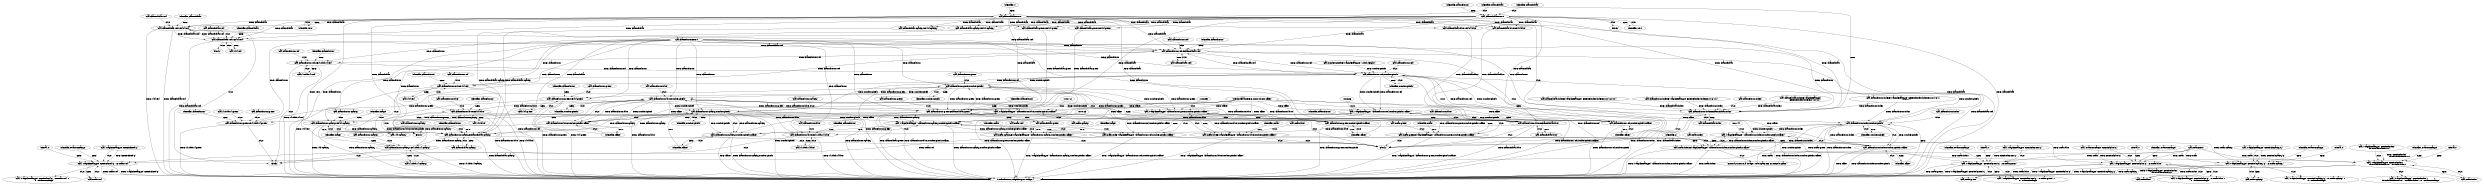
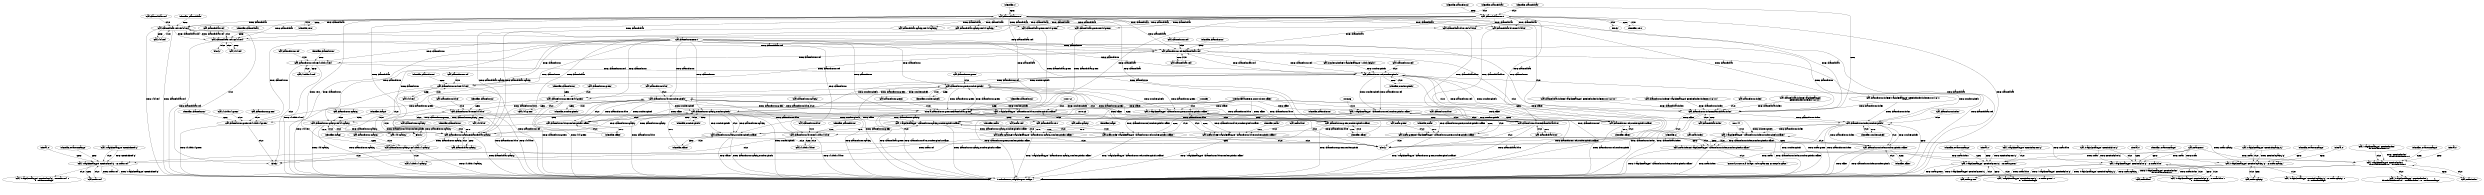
node "(Call,r[0].red)": added
edge "(MethodParameterIn,const ssize_t offset)" -> "(Call,channel_sum.index/number_pixels+offset)": now "(MethodParameterIn,const ssize_t offset)" -> "(Call,channel_sum.index-=channel_bias.index)"
node "(Call,channel_sum.green-=channel_bias.green)": label "(Call,channel_sum.green-=channel_bias.green)" -> "(Literal,channel_sum.green-=channel_bias.green)"
node "(Call,channel_bias.green)": label "(Call,channel_bias.green)" -> "(Call,channel_bias.zero)"
edge "(ControlStructure,if (image->colorspace == CMYKColorspace))" -> "(Call,channel_sum.index/number_pixels)": now "(Call,channel_sum.index-=channel_bias.index)" -> "(Call,channel_sum.index/number_pixels)"
node "(Call,(QuantumRange) GetPixelBlue(q))": label "(Call,(QuantumRange) GetPixelBlue(q))" -> "(Call,(MagickRealType) GetPixelBlue(q))"
edge "(Call,channel_sum.opacity+=r[width-1].opacity)" -> "(Call,r[width-1].opacity)": now "(Call,channel_sum.green/number_pixels+offset)" -> "(Call,r[width-1].opacity)"
